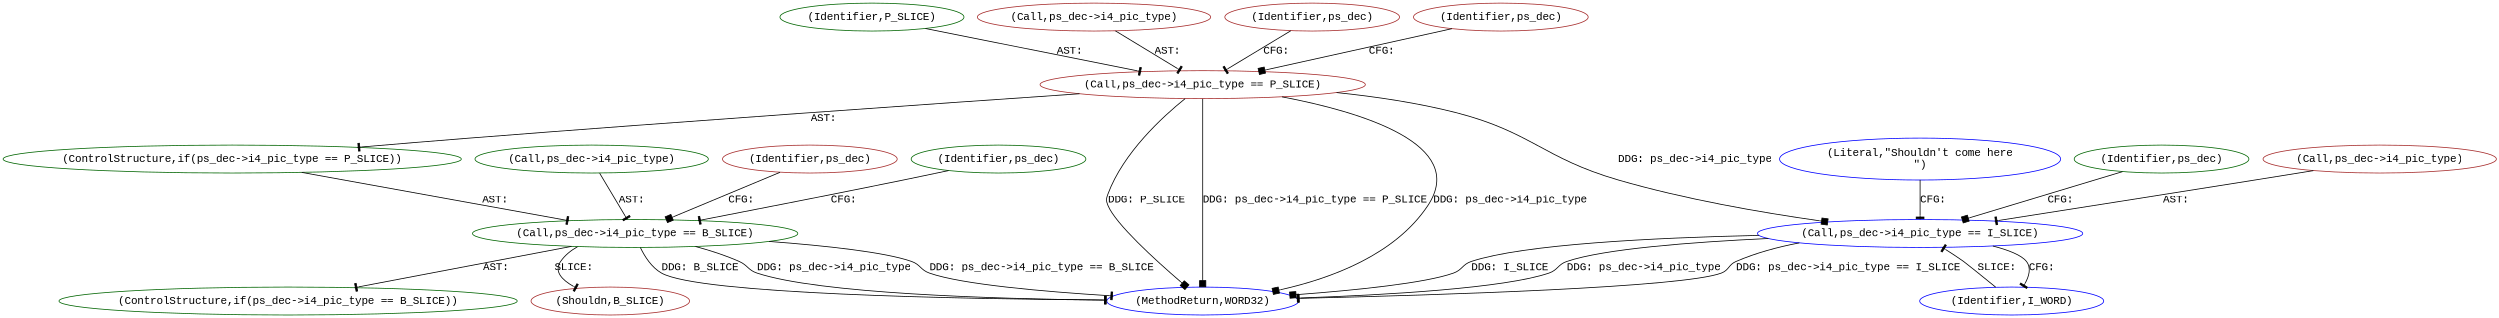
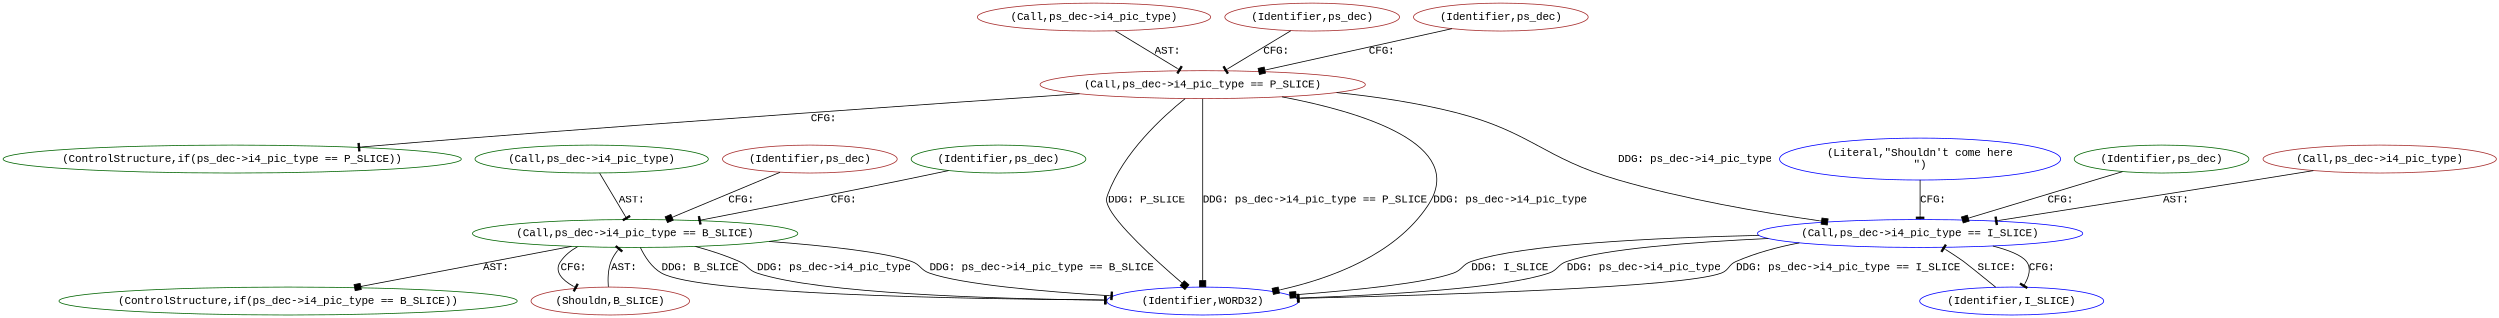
node "(Identifier,P_SLICE)": removed
edge "(Call,ps_dec->i4_pic_type == P_SLICE)" -> "(ControlStructure,if(ps_dec->i4_pic_type == P_SLICE))": label "AST: " -> "CFG: "
edge "(ControlStructure,if(ps_dec->i4_pic_type == P_SLICE))" -> "(Call,ps_dec->i4_pic_type == B_SLICE)": now "(Shouldn,B_SLICE)" -> "(Call,ps_dec->i4_pic_type == B_SLICE)"
edge "(Call,ps_dec->i4_pic_type == B_SLICE)" -> "(ControlStructure,if(ps_dec->i4_pic_type == B_SLICE))": arrowhead tee -> box
edge "(Call,ps_dec->i4_pic_type == B_SLICE)" -> "(Shouldn,B_SLICE)": label "SLICE: " -> "CFG: "
node "(MethodReturn,WORD32)": label "(MethodReturn,WORD32)" -> "(Identifier,WORD32)"
node "(Identifier,I_WORD)": label "(Identifier,I_WORD)" -> "(Identifier,I_SLICE)"
